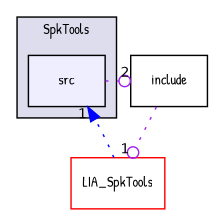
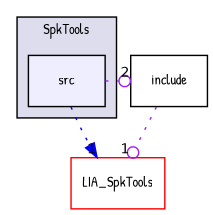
edge "LIA_SpkTools" -> "src": reversed
